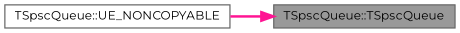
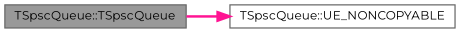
edge "TSpscQueue::UE_NONCOPYABLE" -> "TSpscQueue::TSpscQueue": reversed
